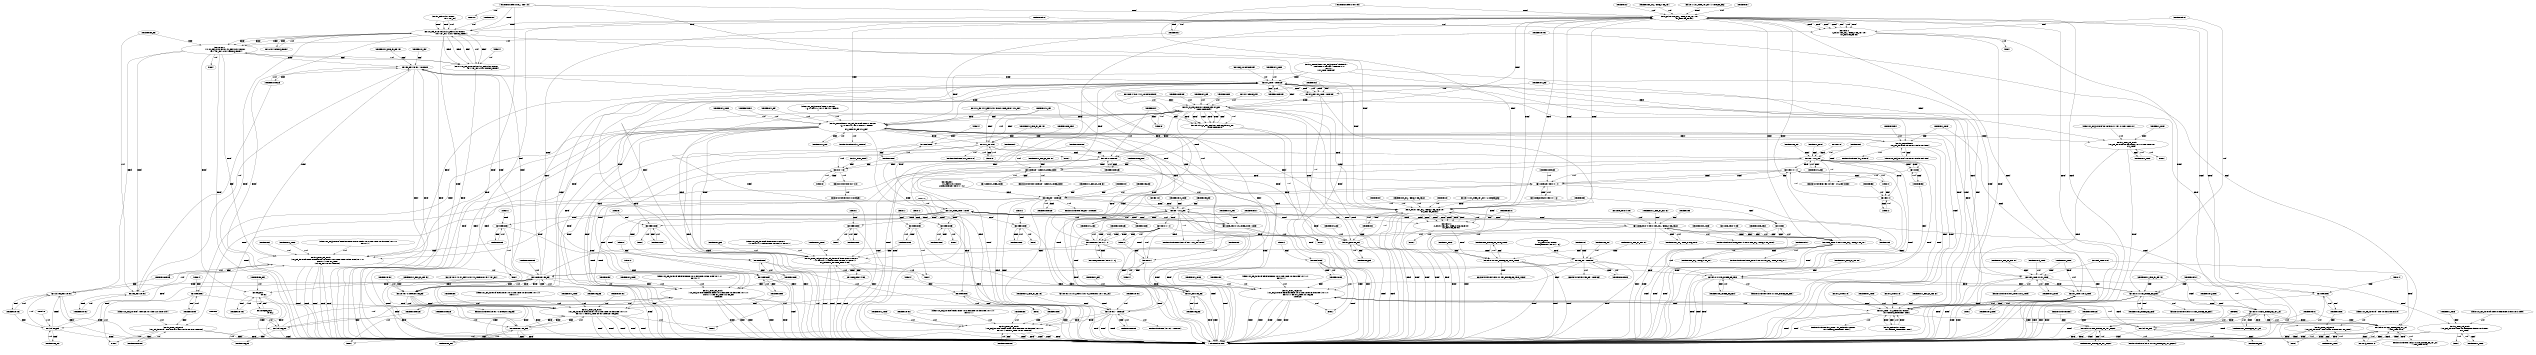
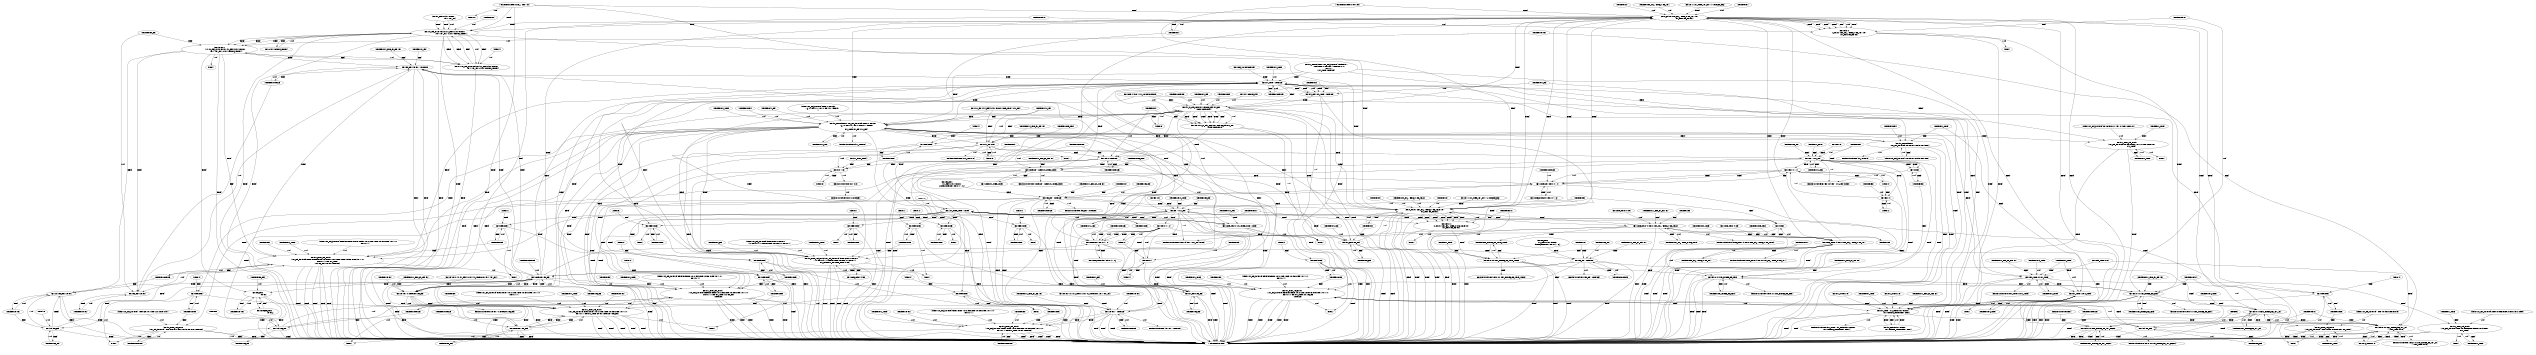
edge "(Call,root_malloc(nodesize))" -> "(Call,cur_node * nodesize)": label "AST: " -> "DDG: "
edge "(Call,node_desc->type == HFS_BT_NODE_TYPE_LEAF)" -> "(Call,node_desc->type == HFS_BT_NODE_TYPE_IDX)": now "(Call,node_desc->type == HFS_BT_NODE_TYPE_LEAF)" -> "(Identifier,HFS_BTREE_CB_LEAF_STOP)"
